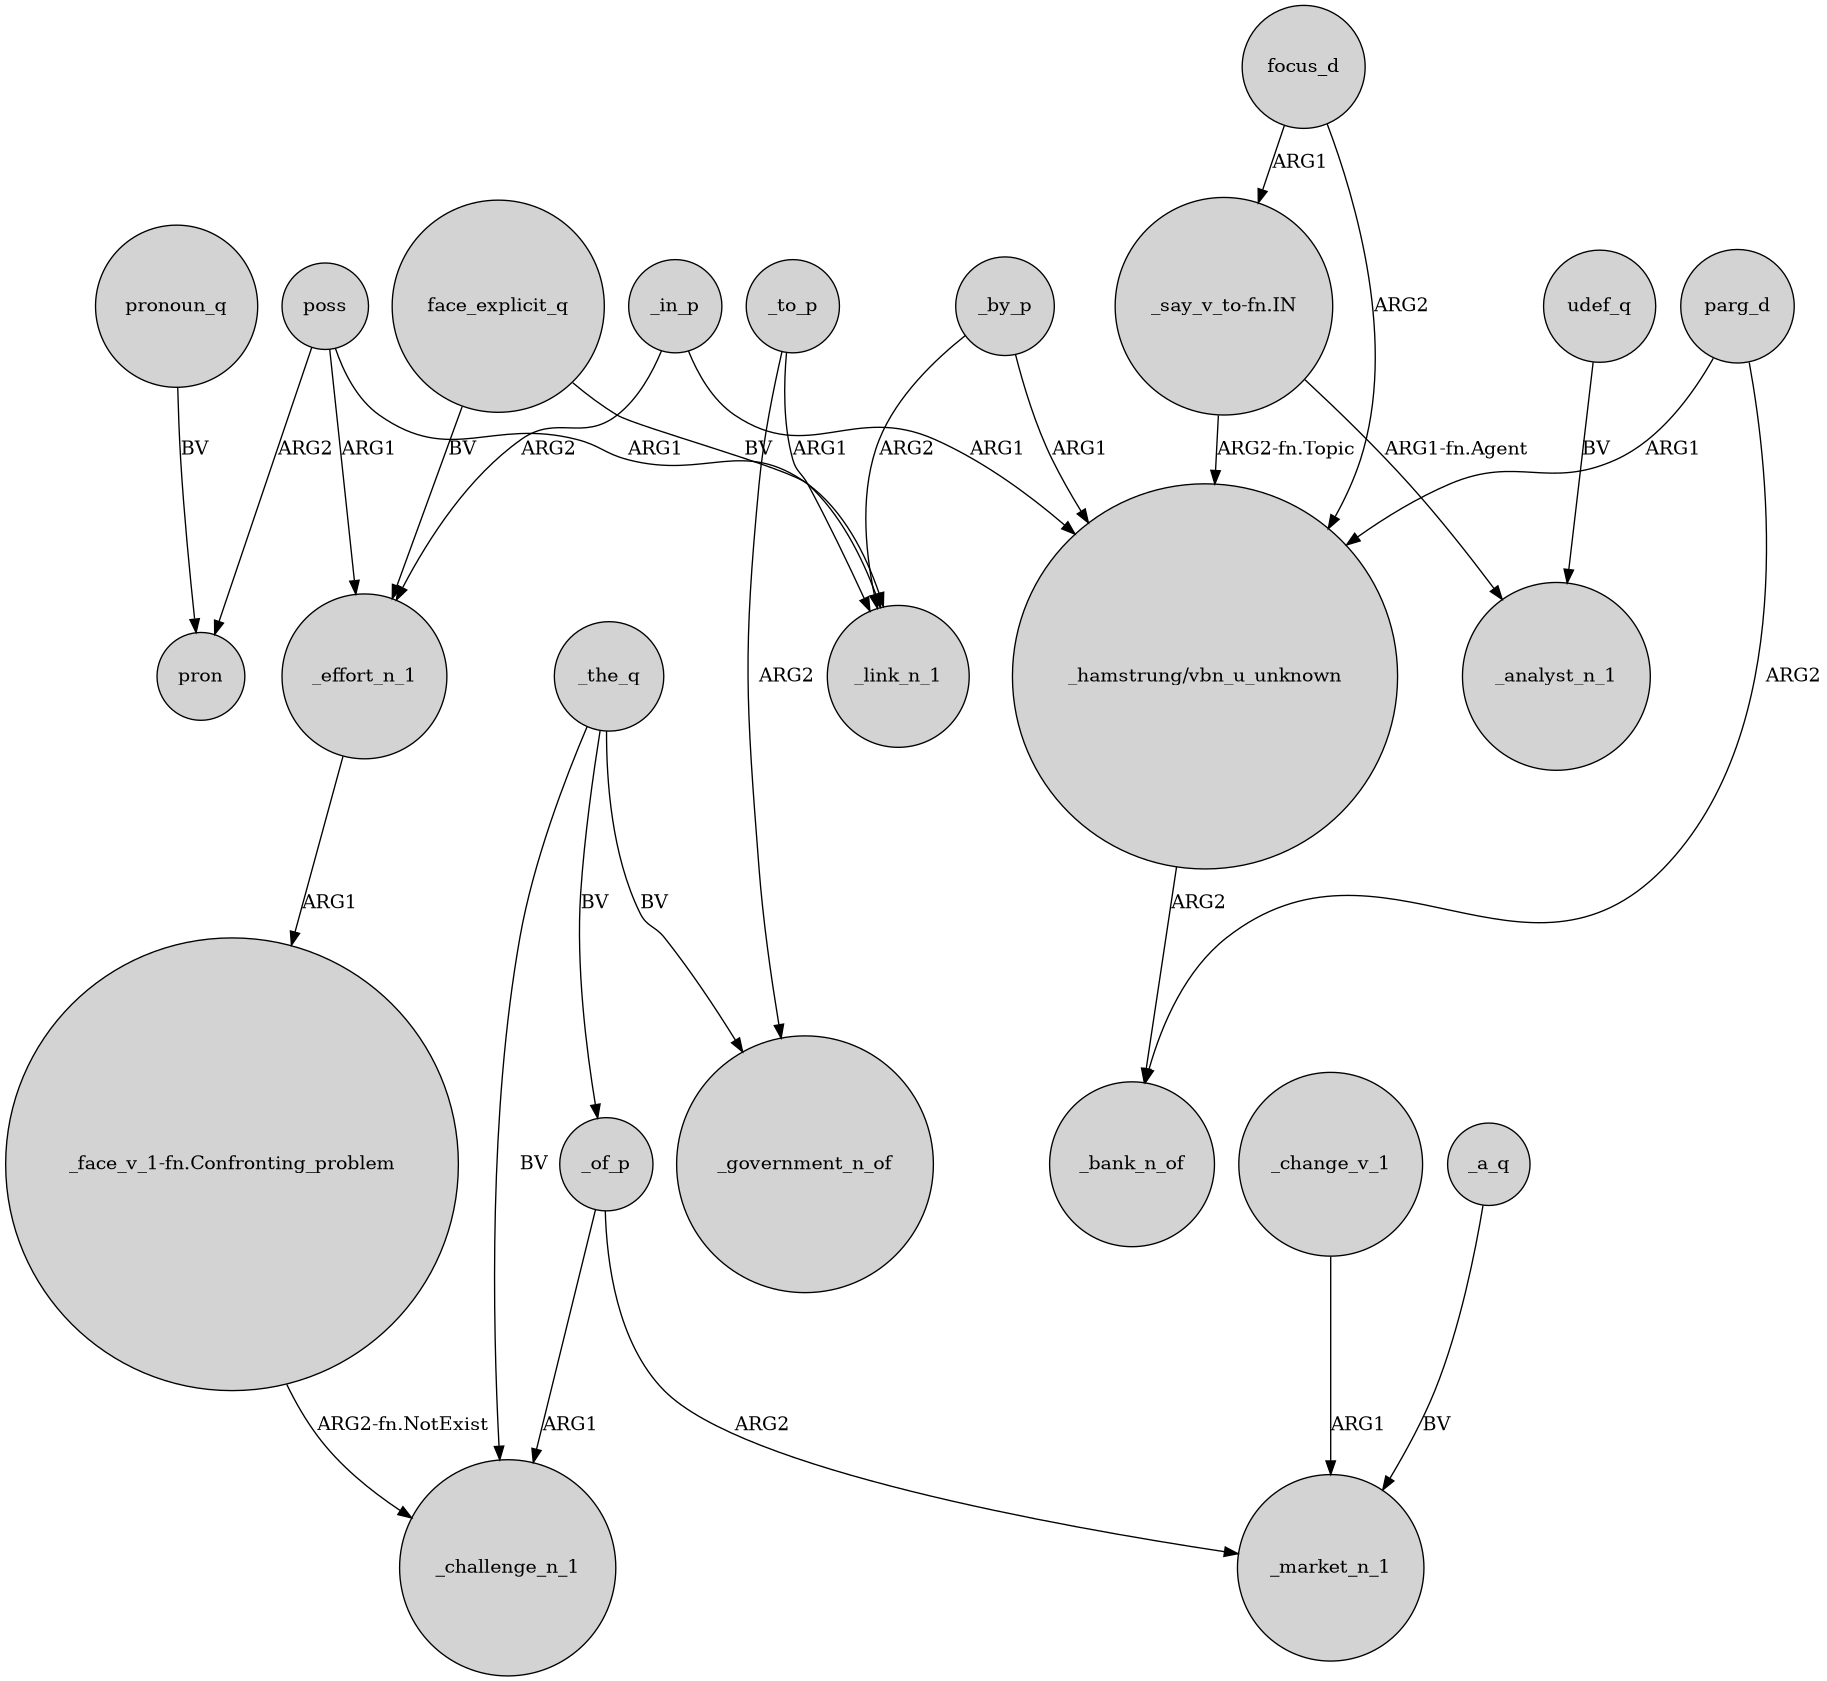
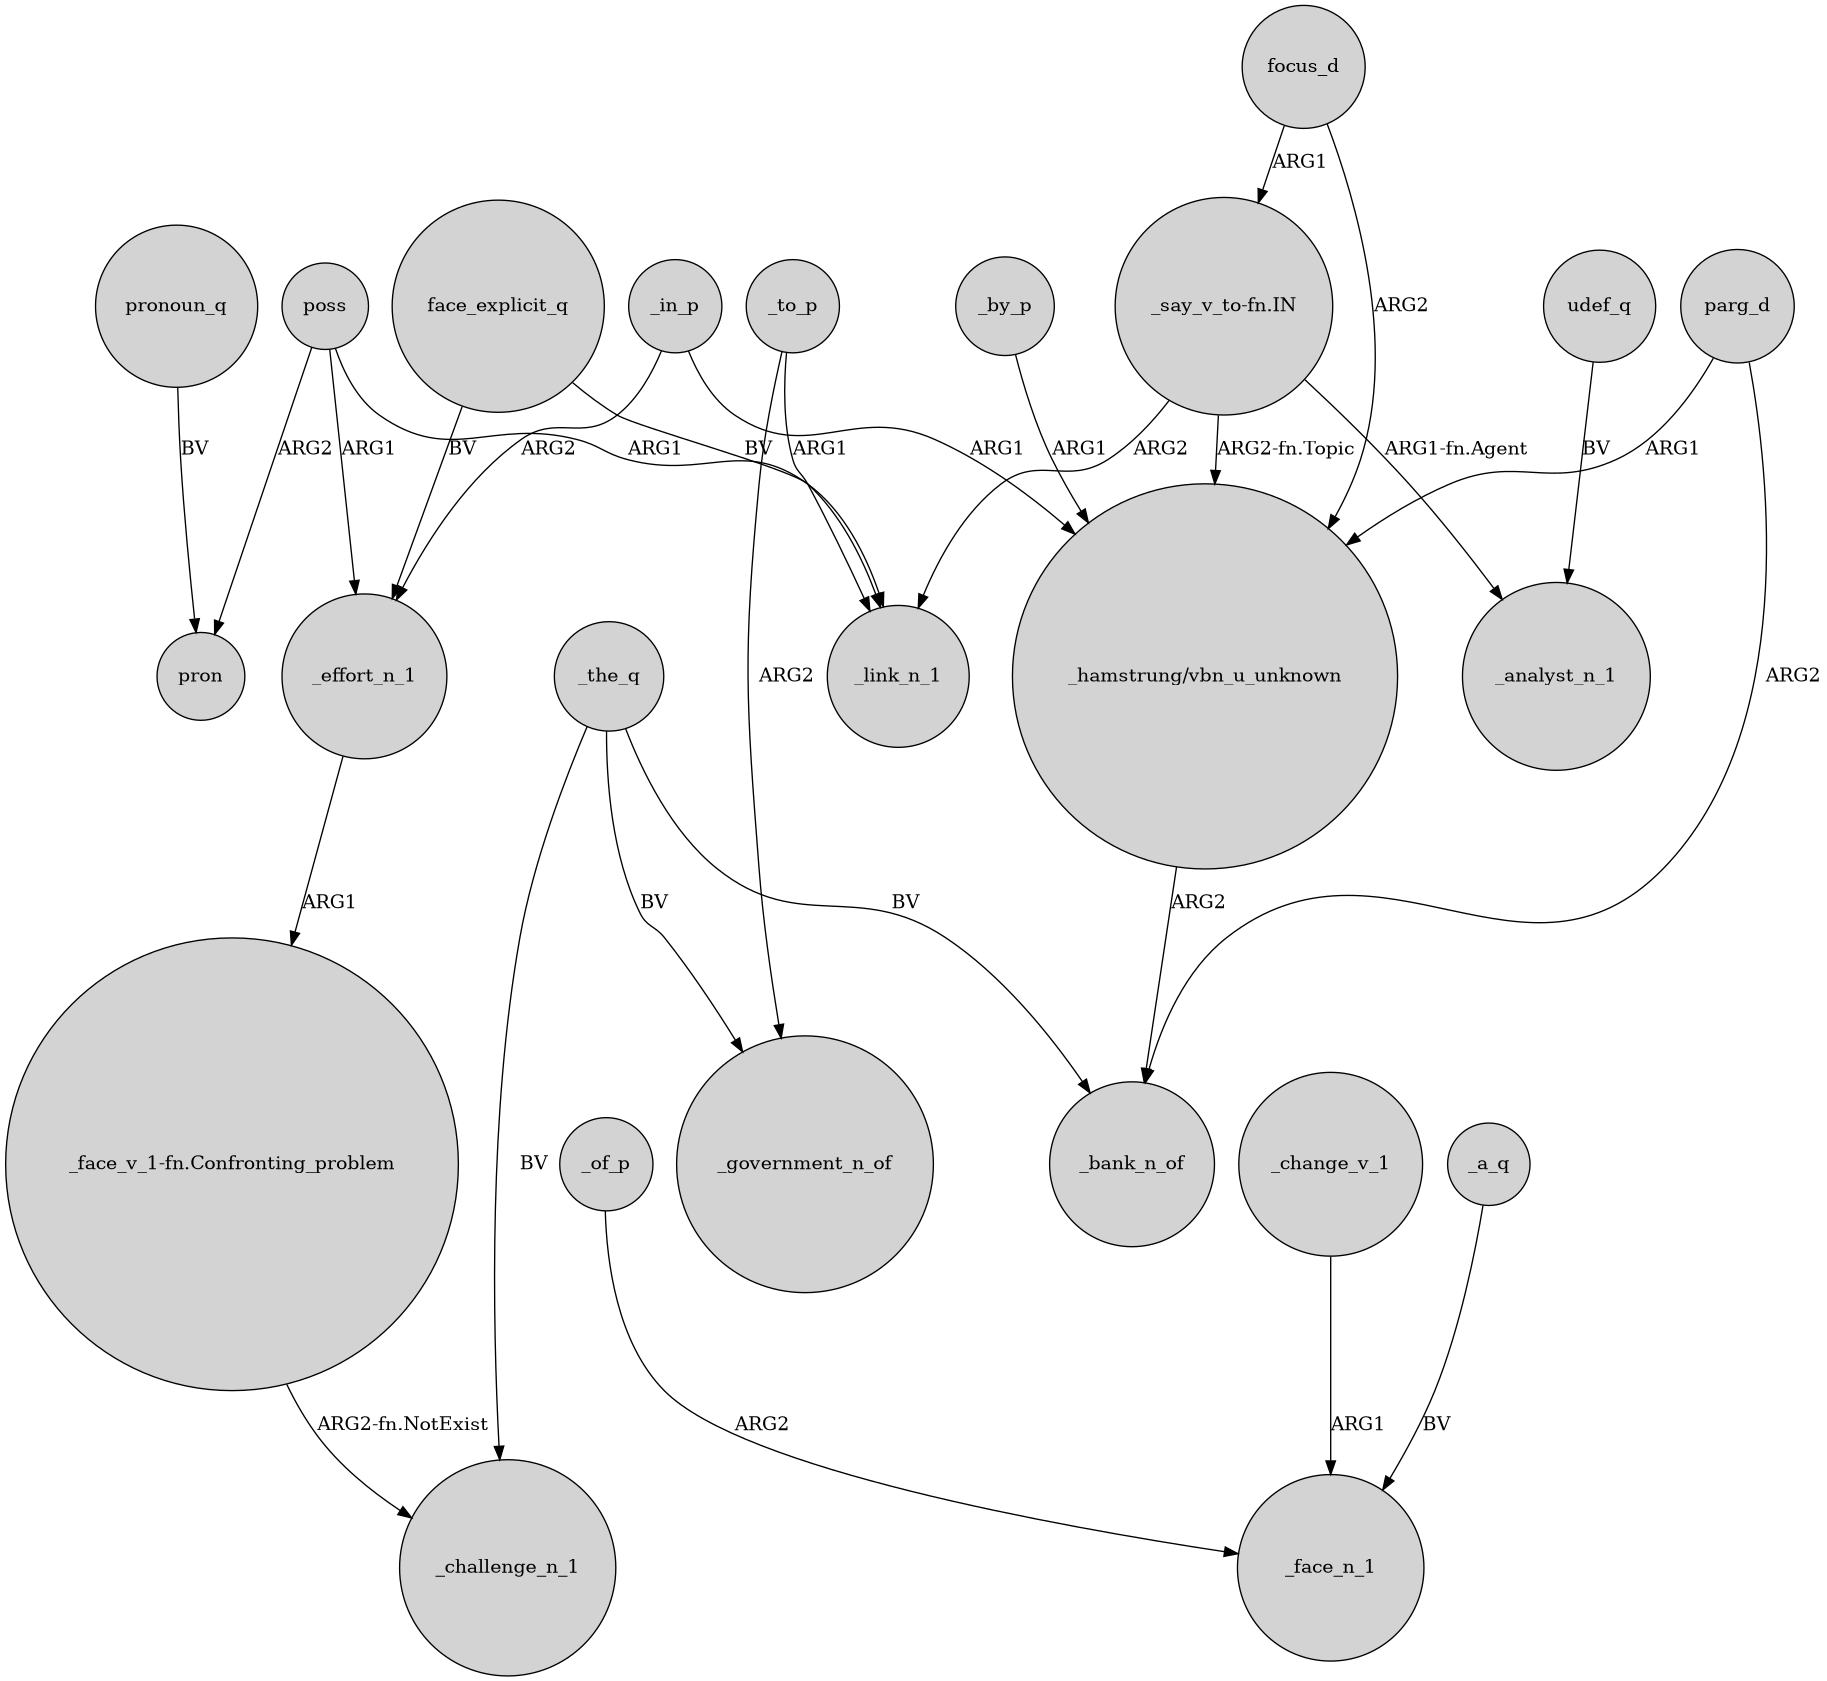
edge "_by_p" -> "_link_n_1": now "_say_v_to-fn.IN" -> "_link_n_1"
edge "_the_q" -> "_of_p": now "_the_q" -> "_bank_n_of"
edge "_of_p" -> "_challenge_n_1": removed, label "ARG1"
node "_market_n_1": label "_market_n_1" -> "_face_n_1"
